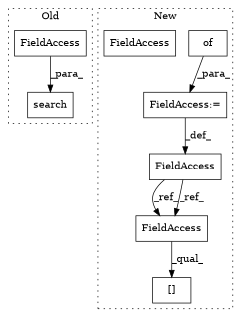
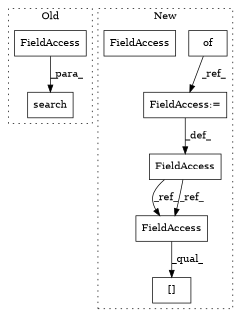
edge "of" -> "FieldAccess:=": label "_para_" -> "_ref_"
